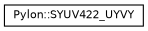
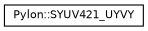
node "Pylon::SYUV422_UYVY": label "Pylon::SYUV422_UYVY" -> "Pylon::SYUV421_UYVY"
